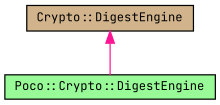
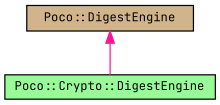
node "Crypto::DigestEngine": label "Crypto::DigestEngine" -> "Poco::DigestEngine"
